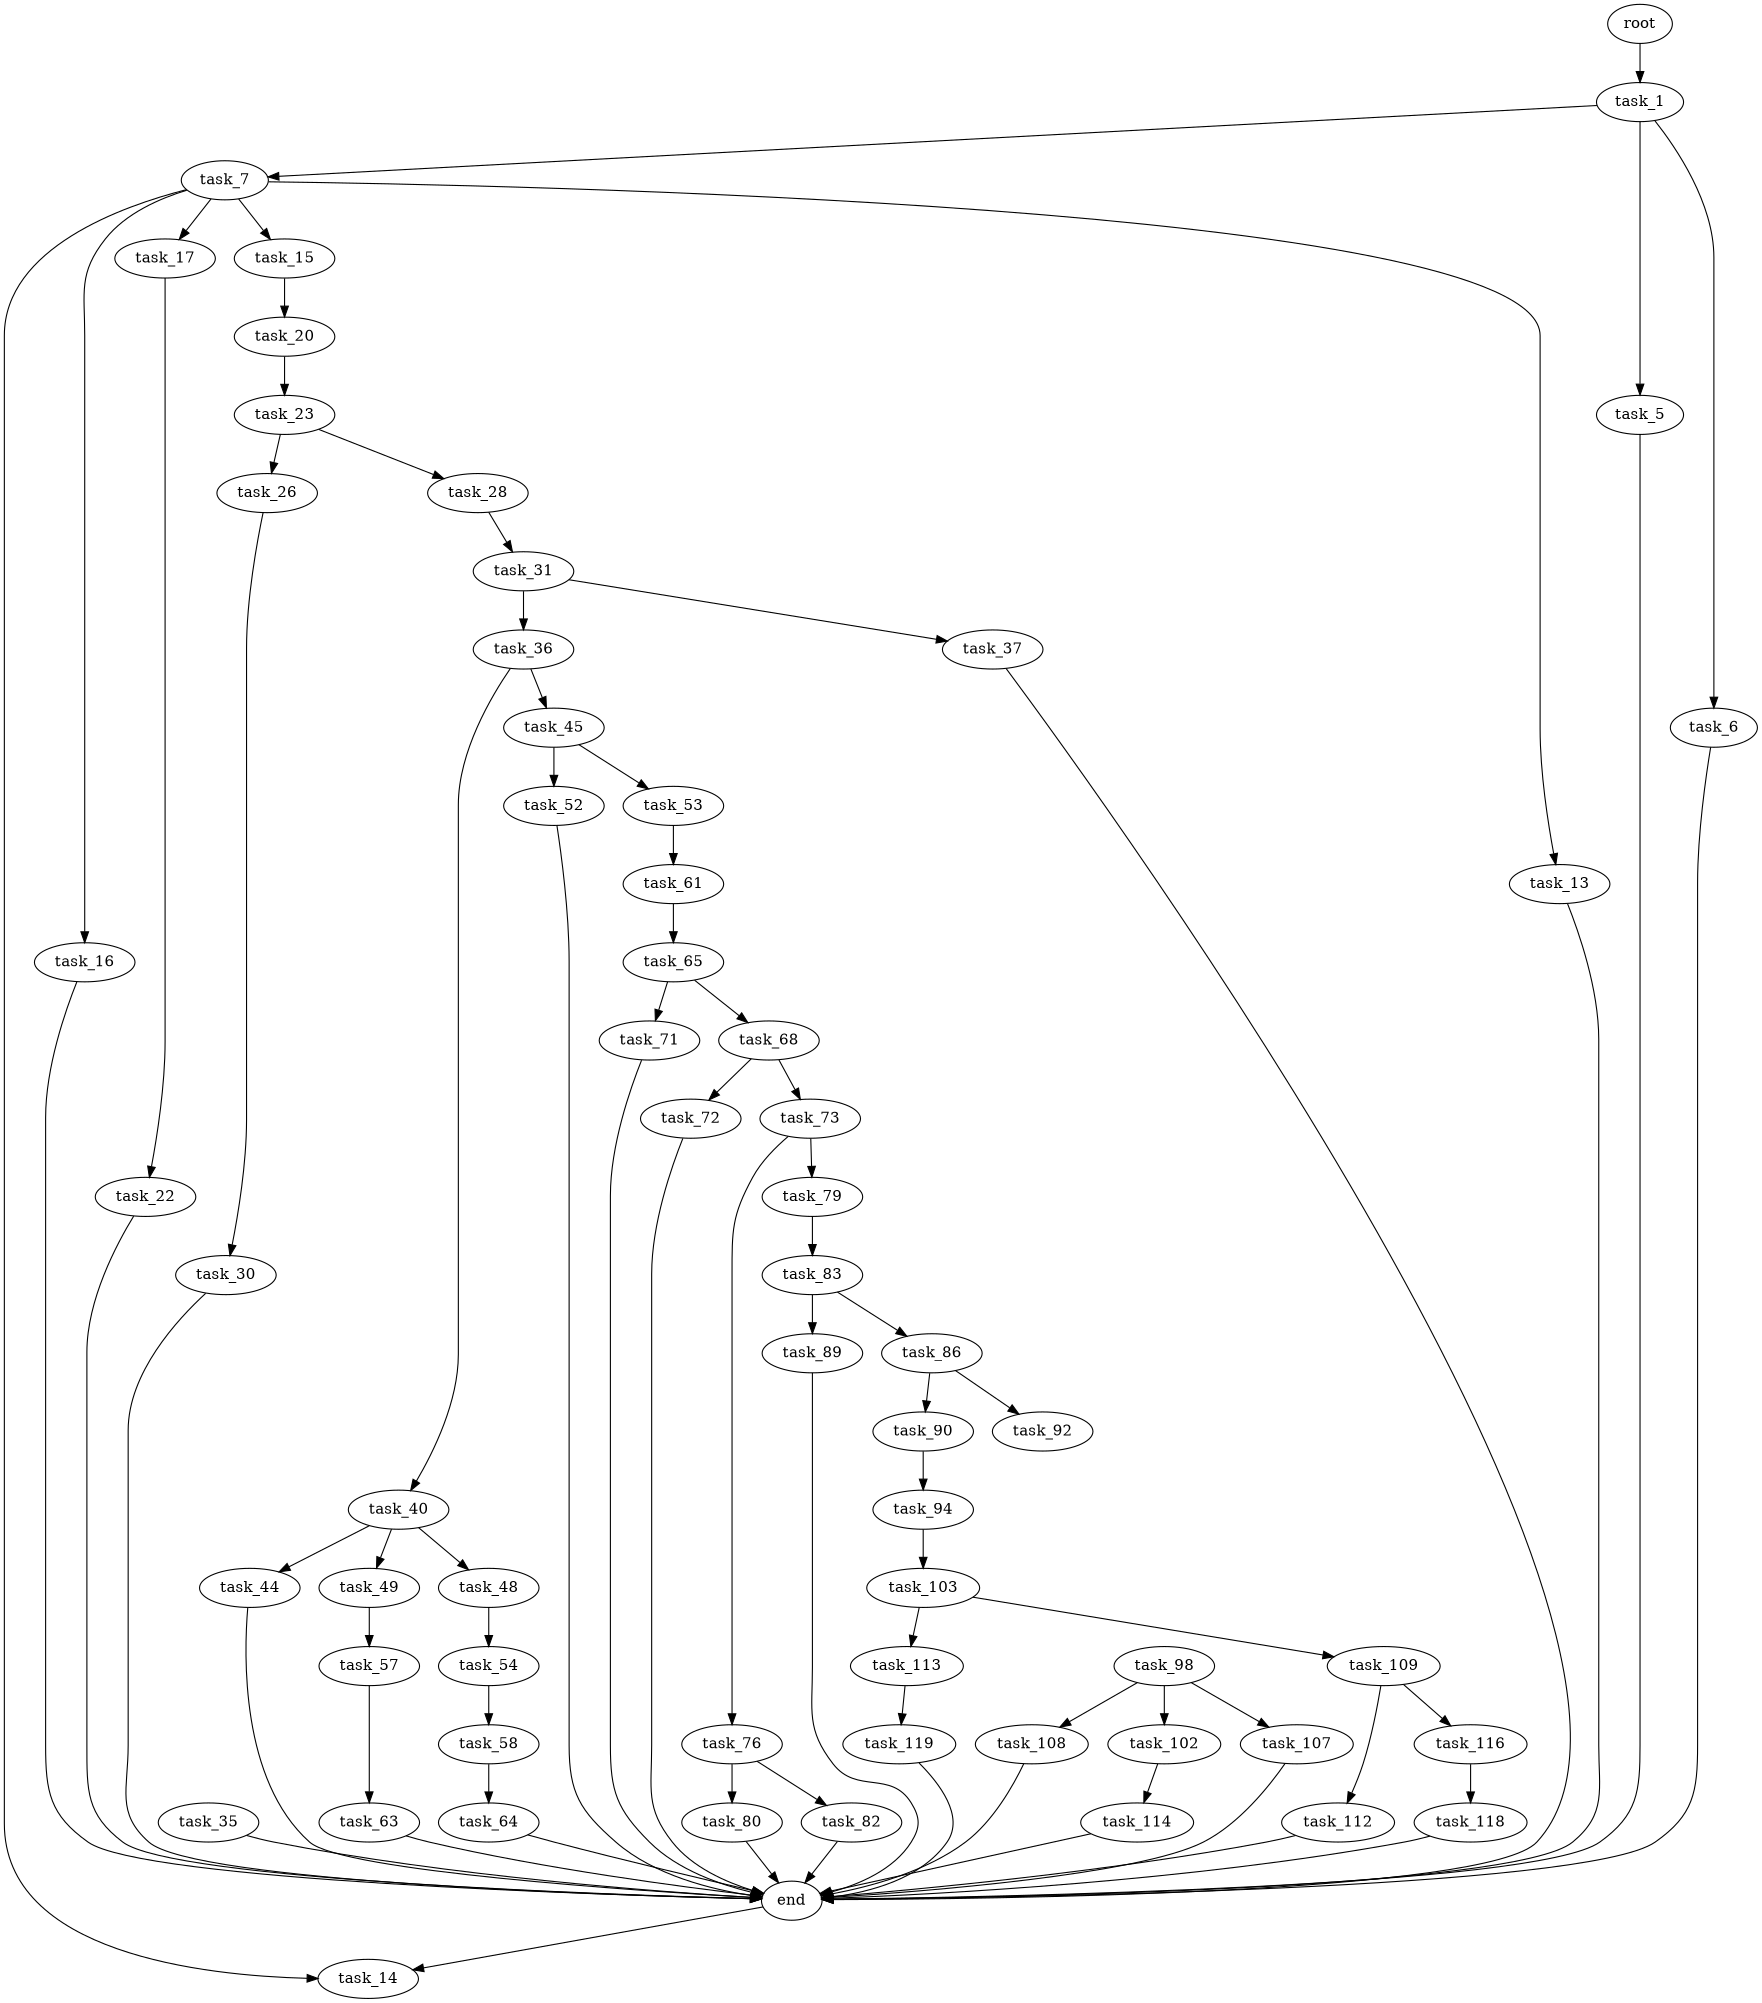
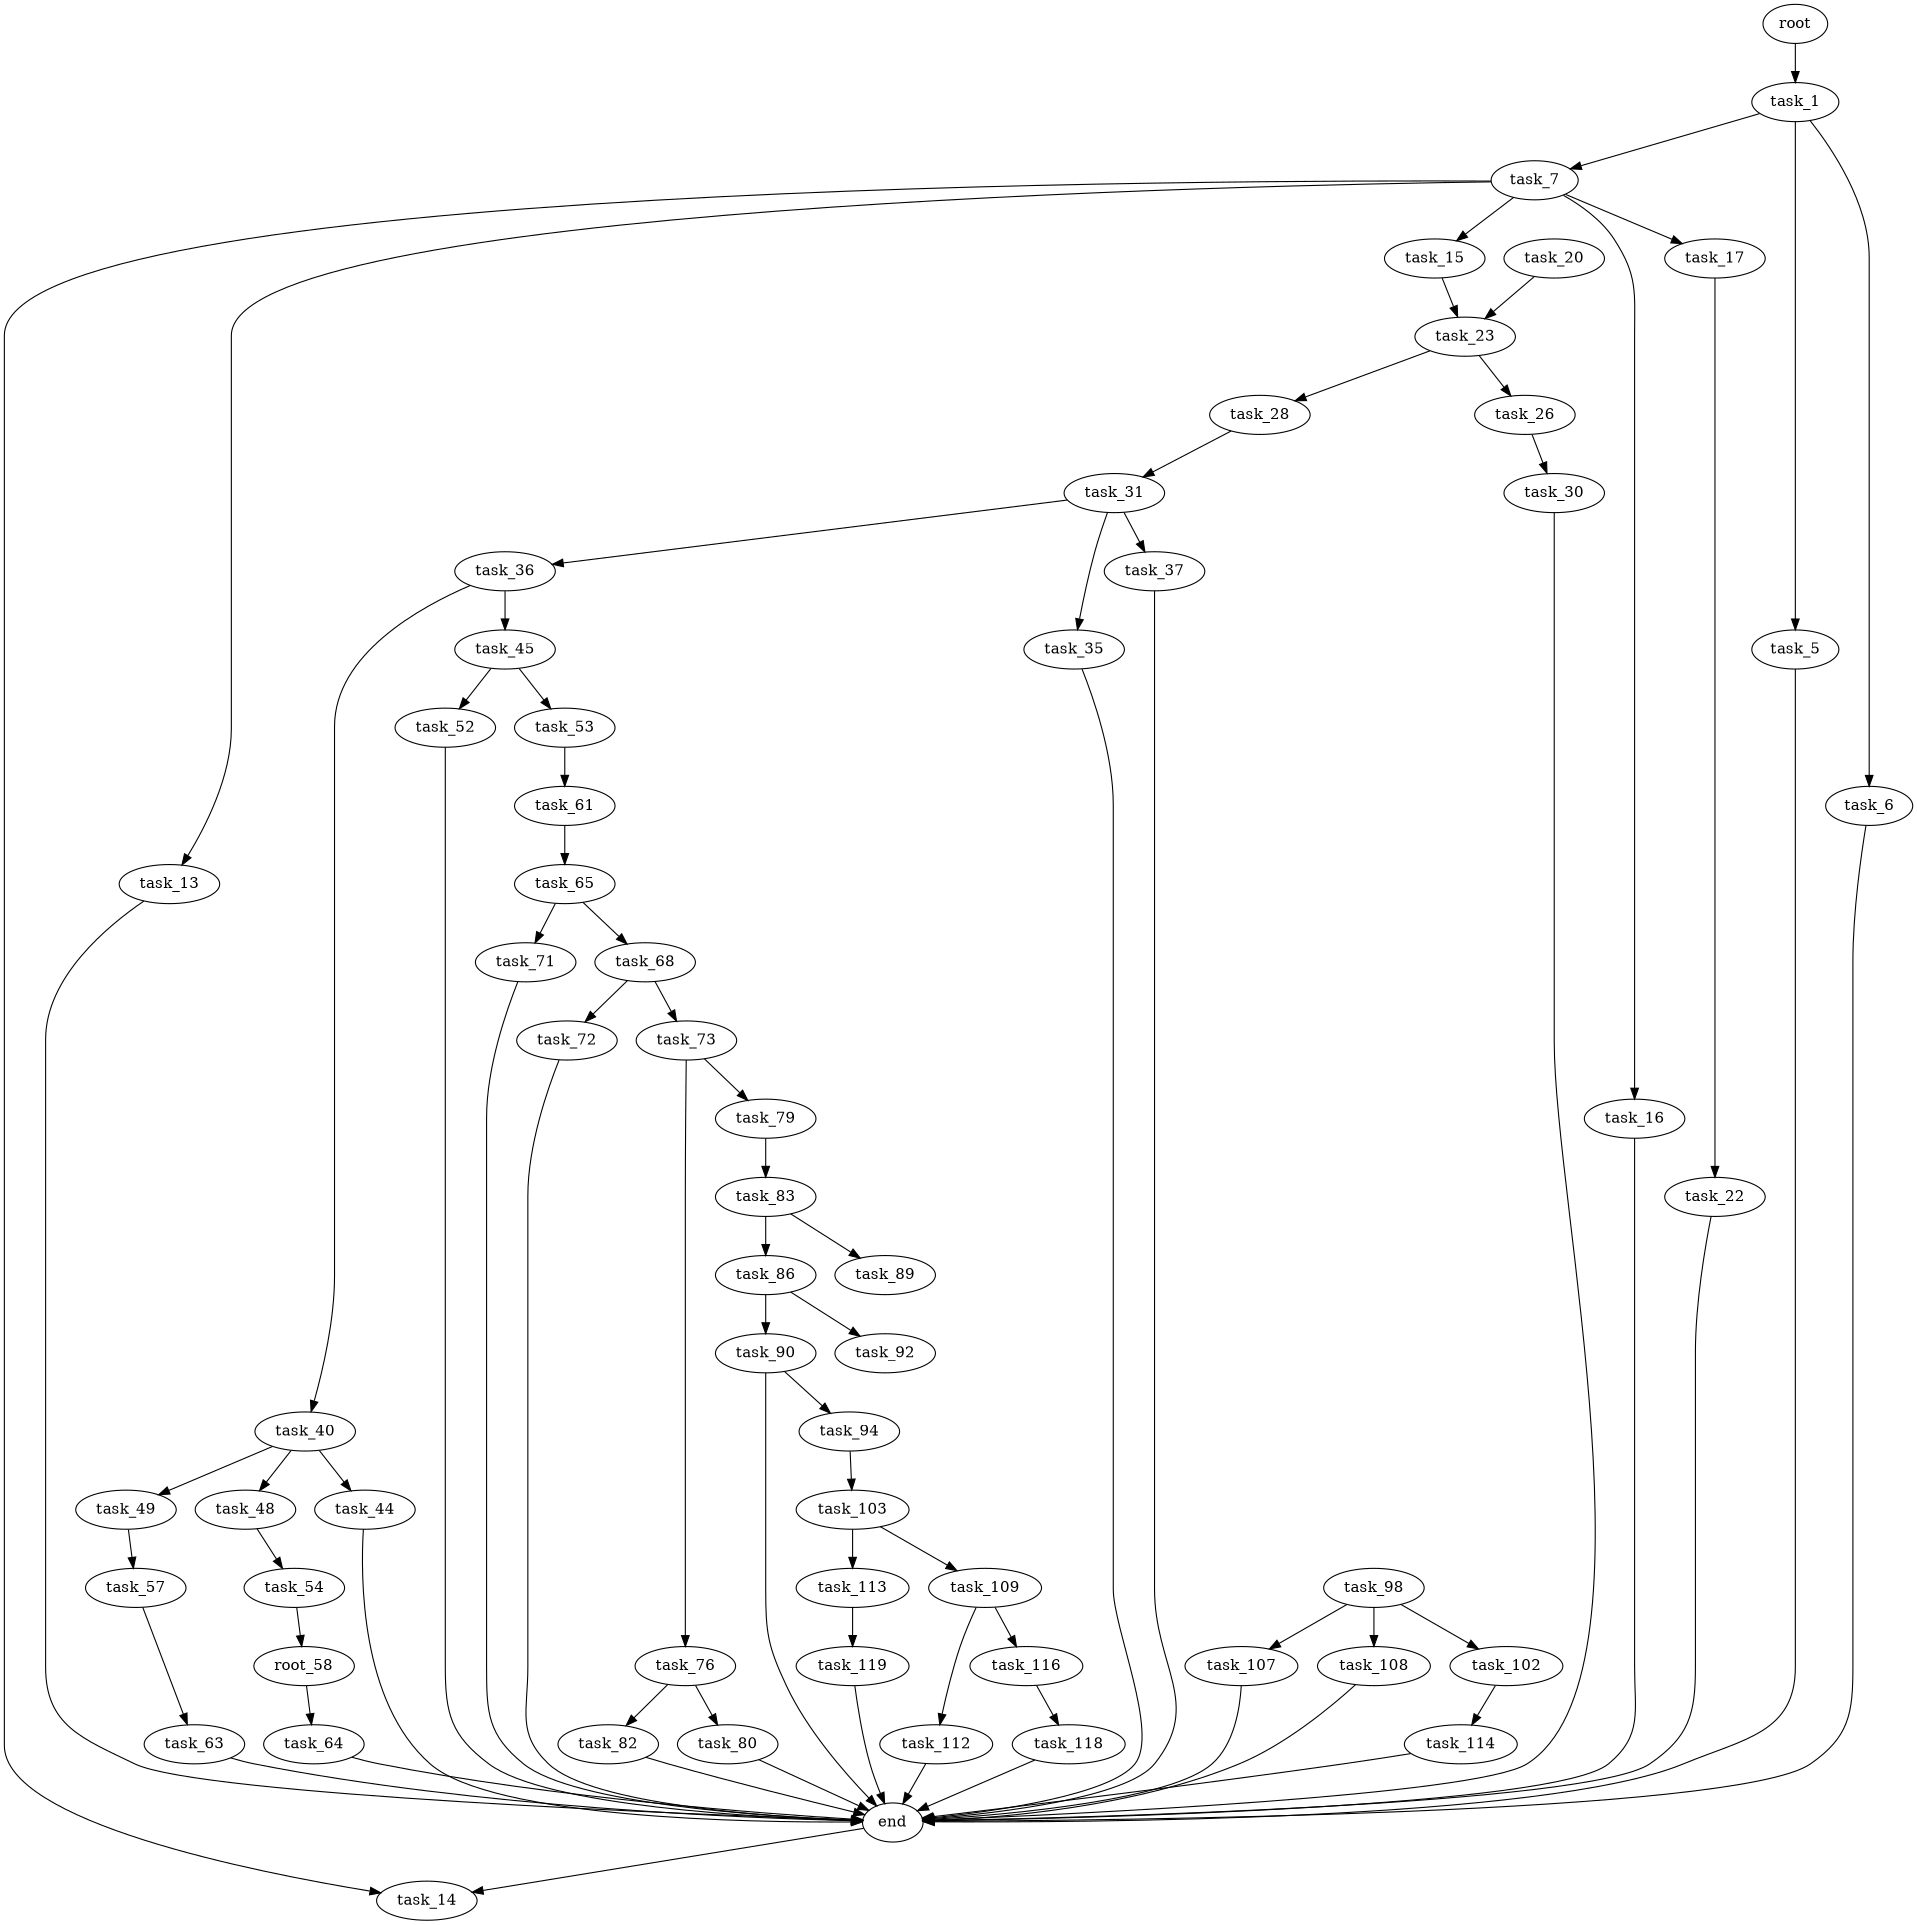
edge "task_15" -> "task_20": now "task_15" -> "task_23"
edge "task_31" -> "task_35": added
edge "task_89" -> "end": now "task_90" -> "end"
node "task_58": label "task_58" -> "root_58"
